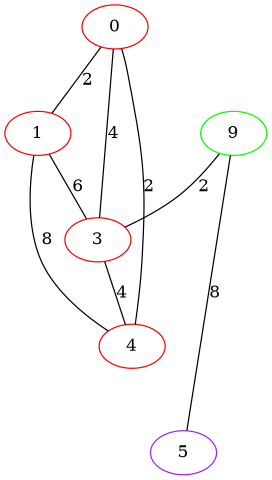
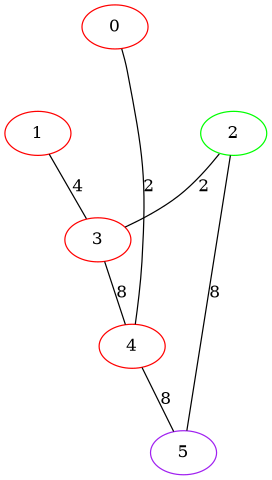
edge "0" -- "1": removed, label "2"
edge "0" -- "3": removed, label "4"
node "9": label "9" -> "2"
edge "1" -- "3": label "6" -> "4"
edge "1" -- "4": now "5" -- "4"
edge "3" -- "4": label "4" -> "8"
